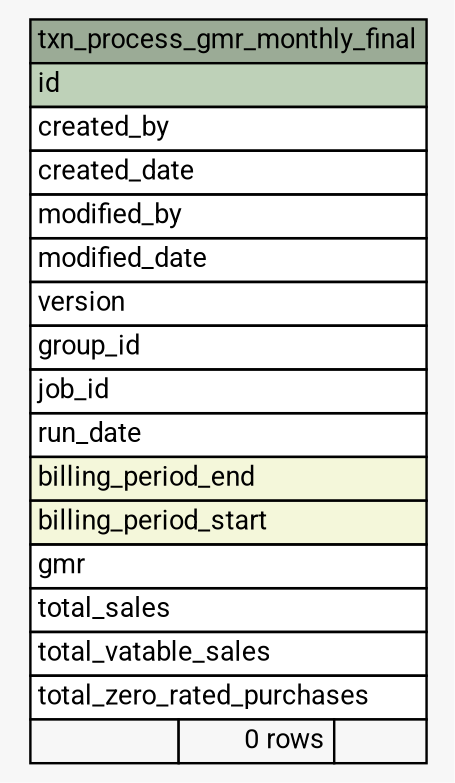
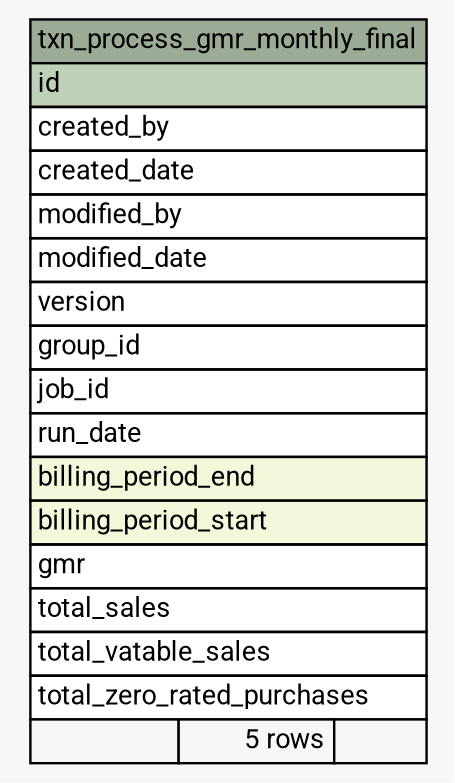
node "txn_process_gmr_monthly_final": text "0 rows" -> "5 rows"
